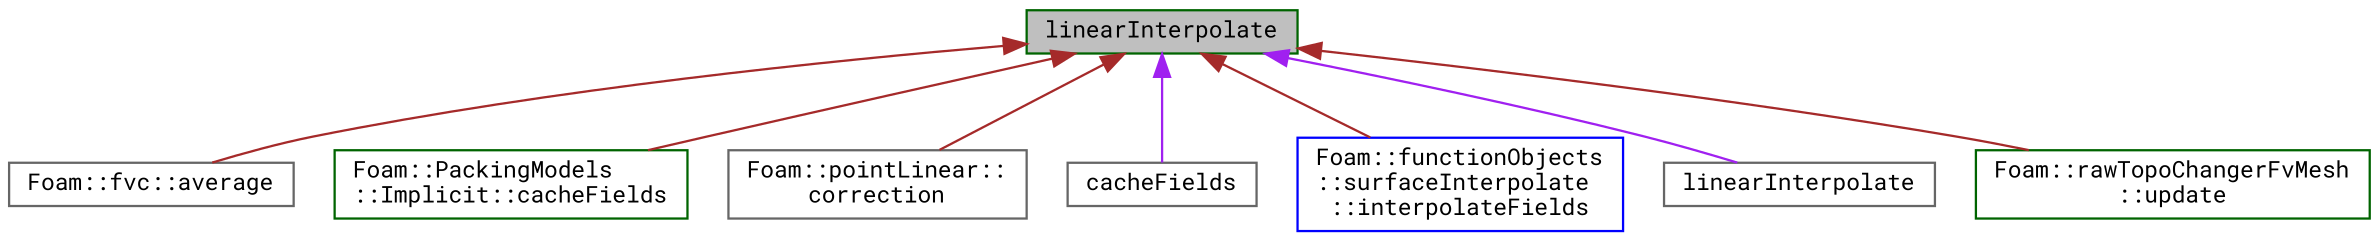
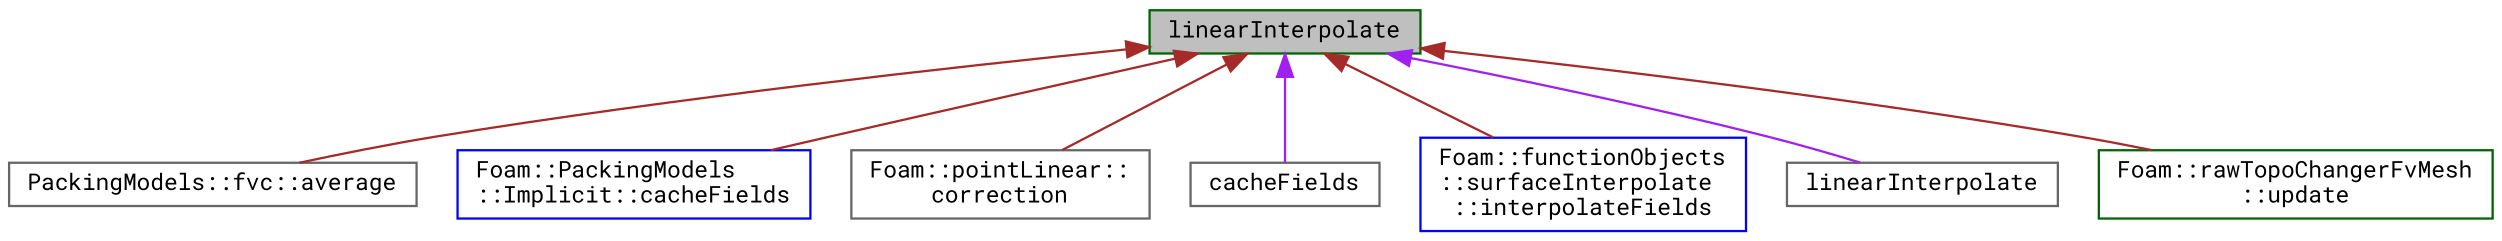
node "Foam::fvc::average": label "Foam::fvc::average" -> "PackingModels::fvc::average"
node "Foam::PackingModels ::Implicit::cacheFields": color darkgreen -> blue
